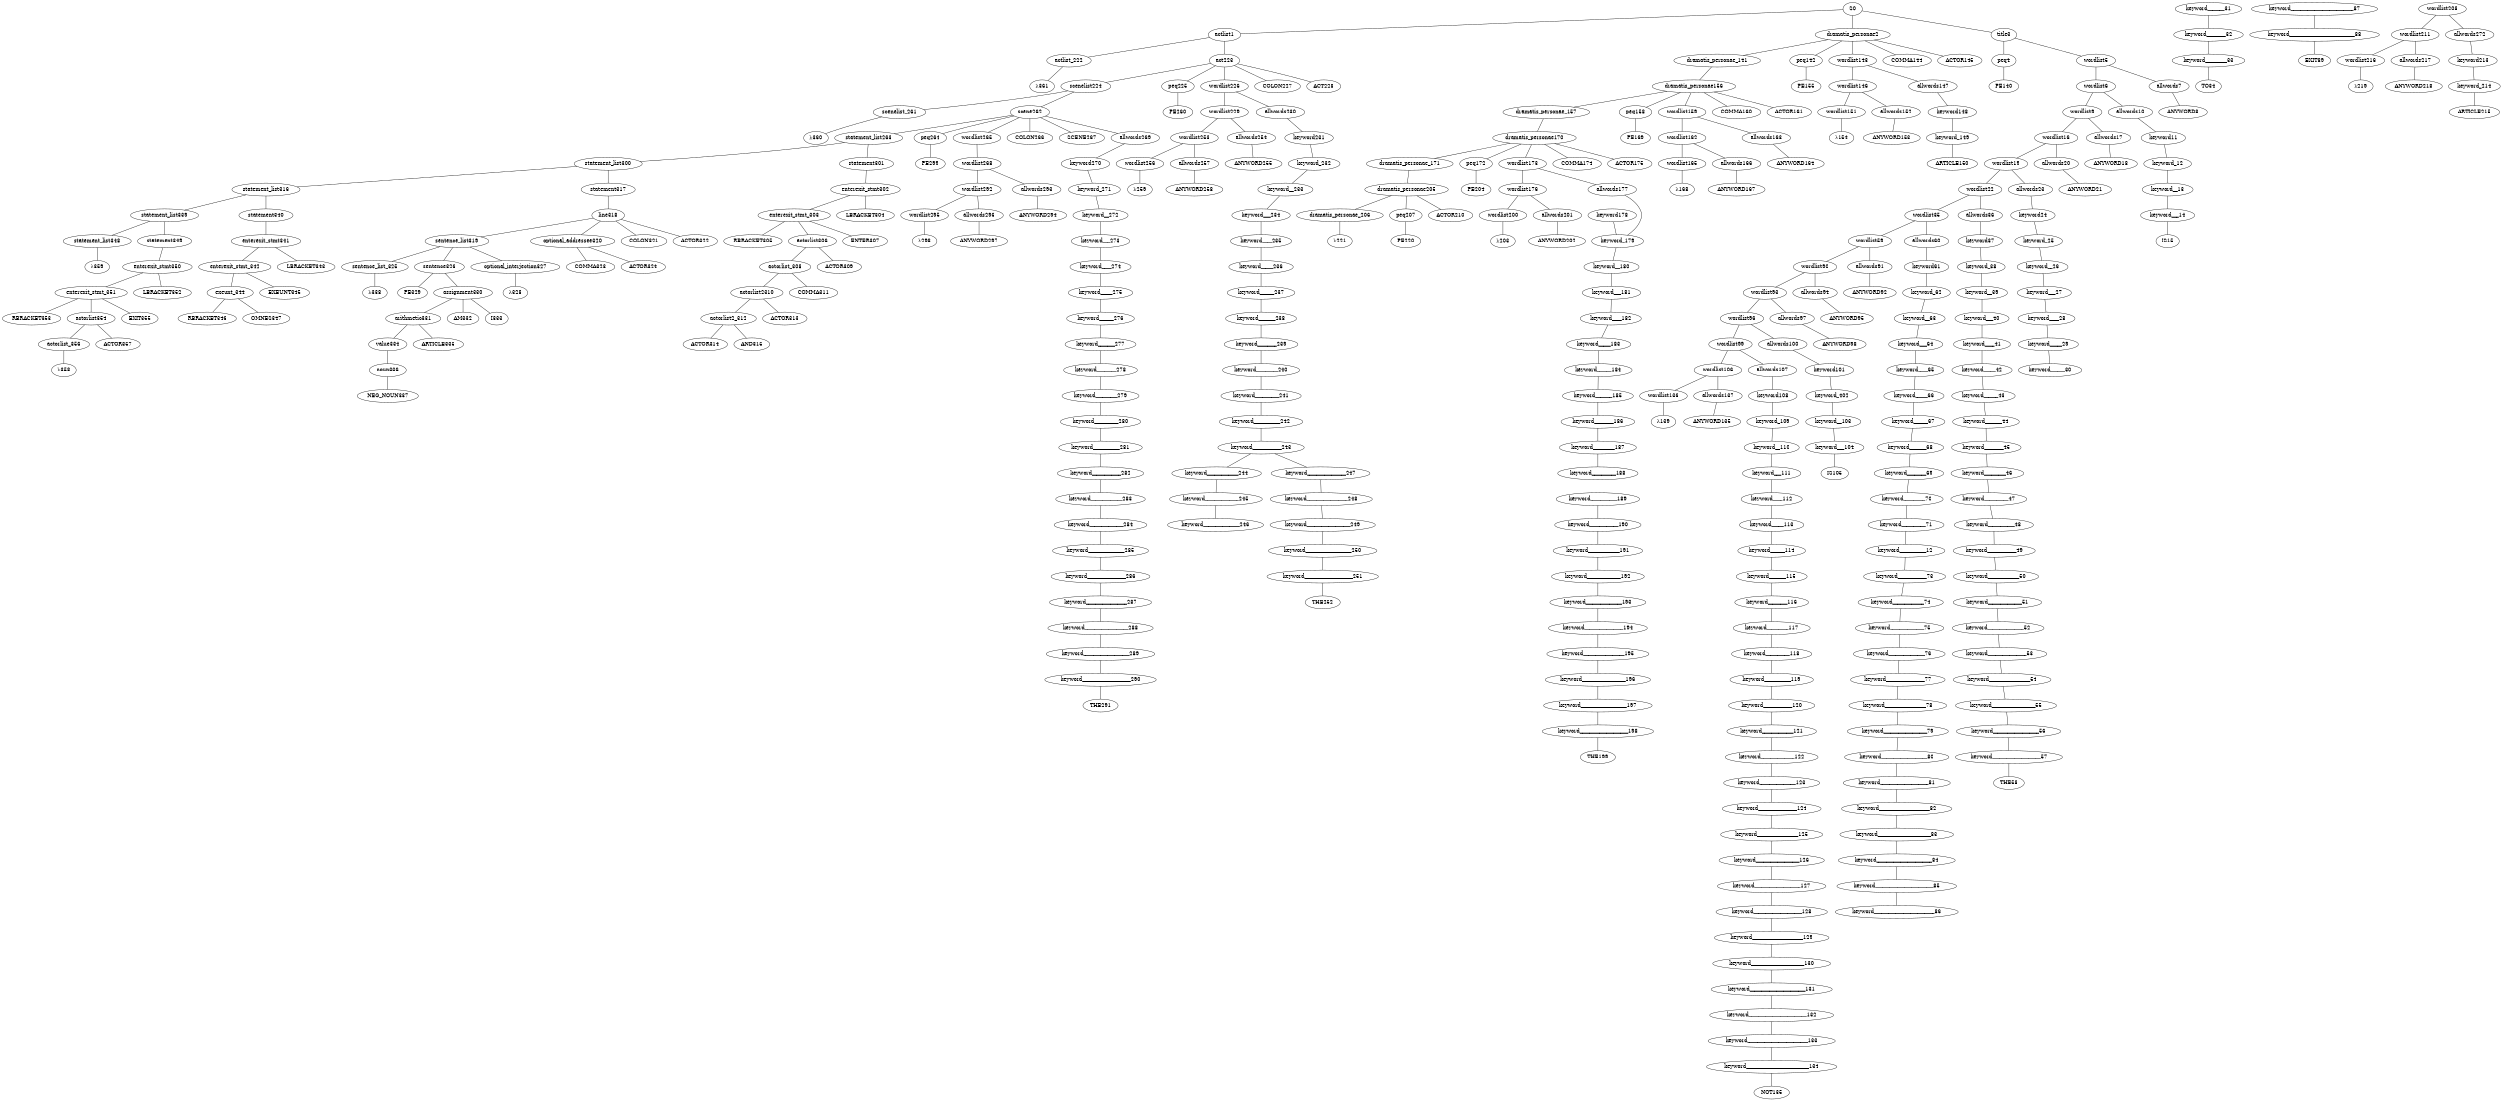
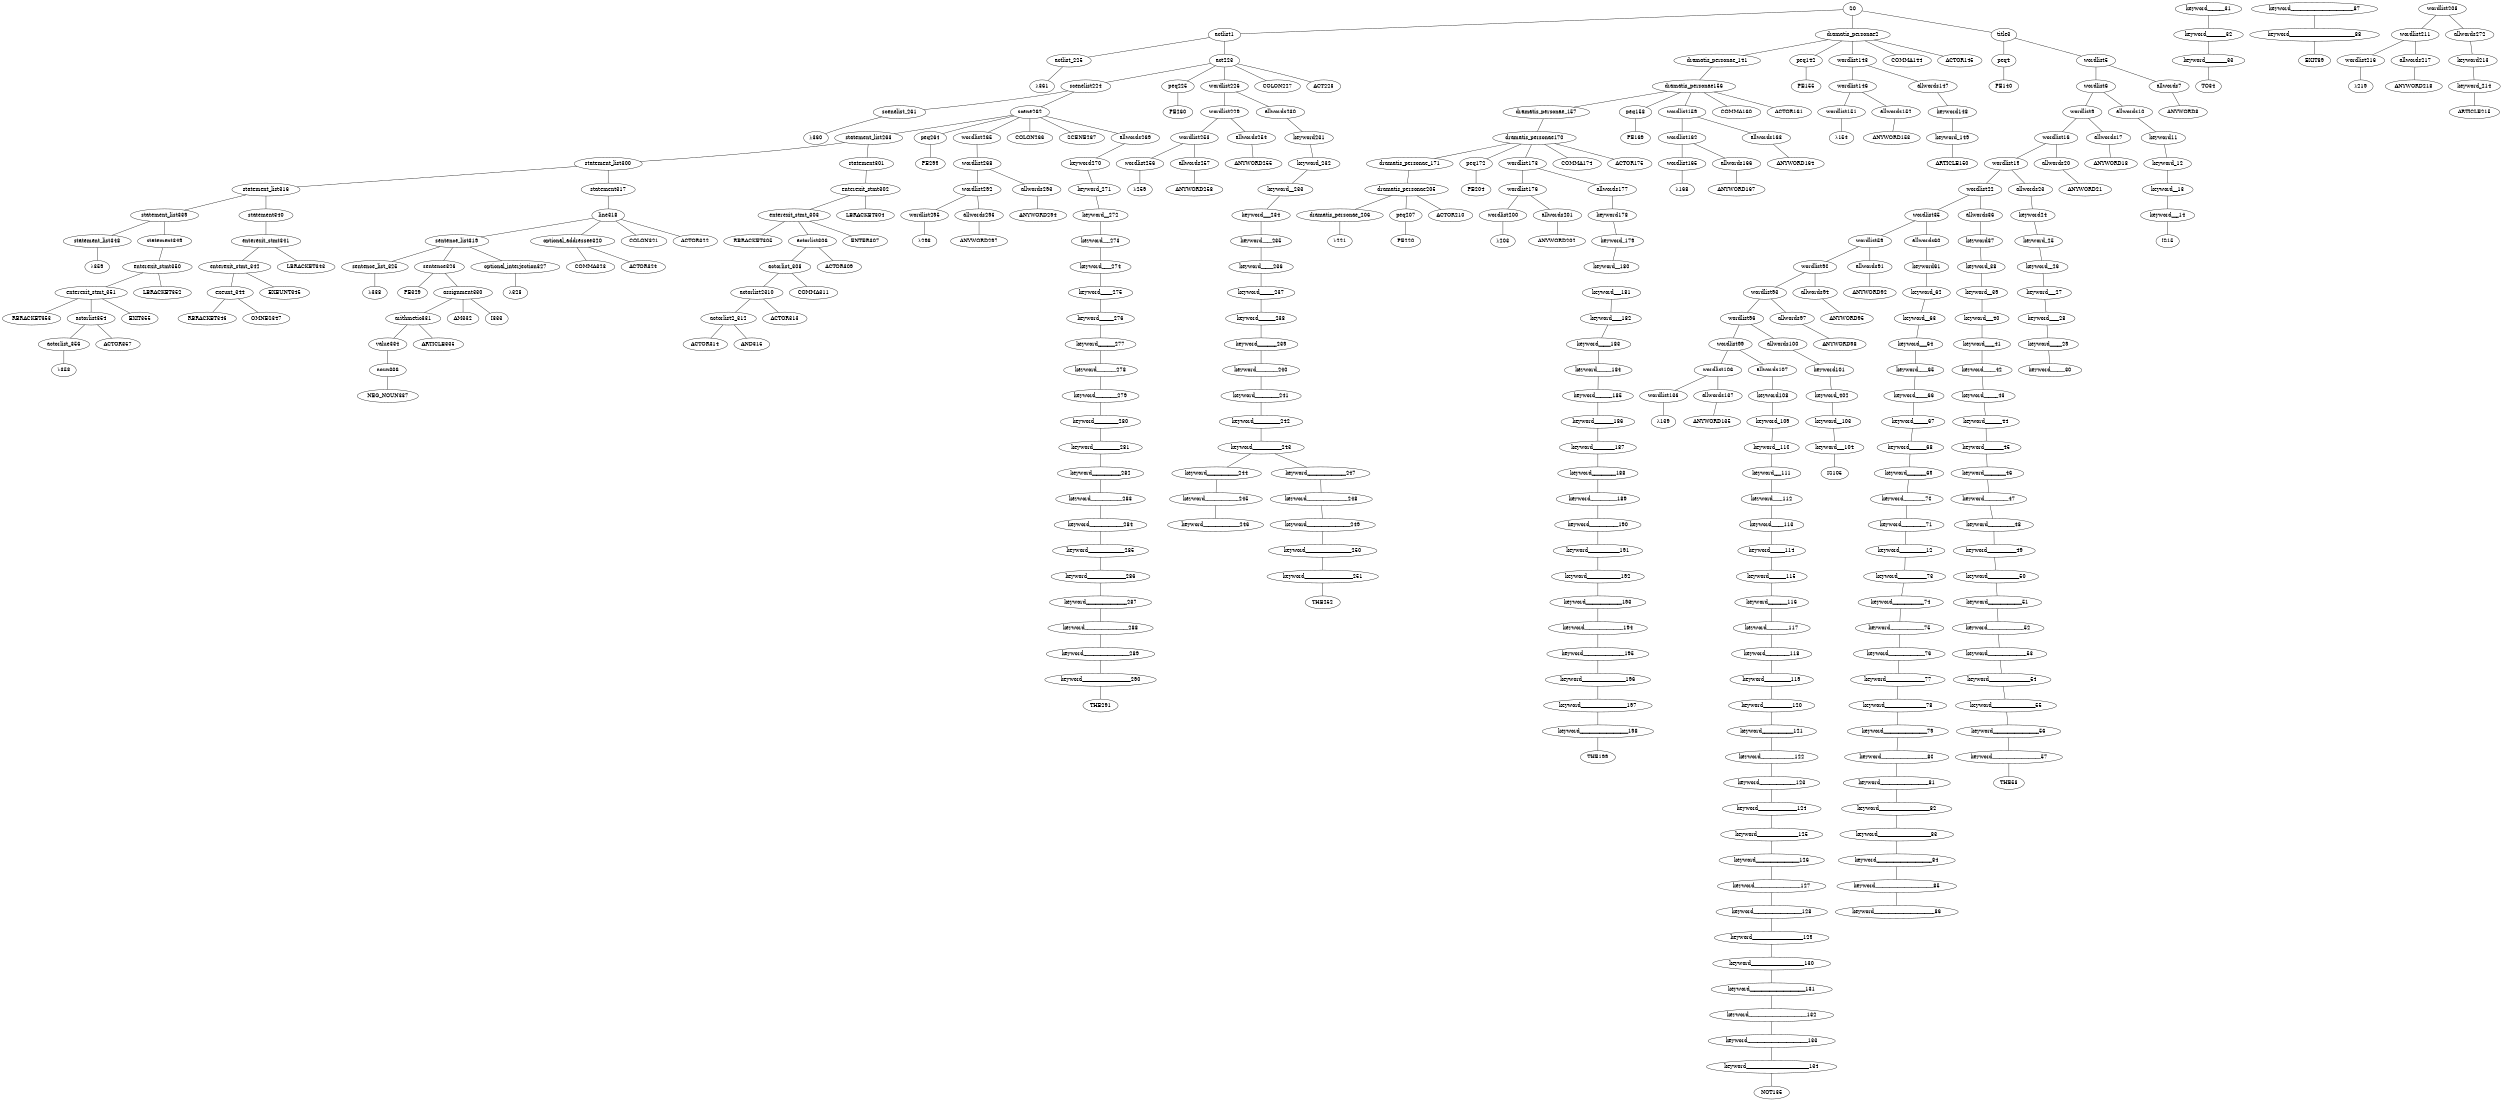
node "actlist_222": label "actlist_222" -> "actlist_225"
edge "allwords177" -- "keyword_179": now "allwords177" -- "keyword178"
edge "keyword__180" -- "keyword___181": removed
edge "keyword__________188" -- "keyword___________189": added
